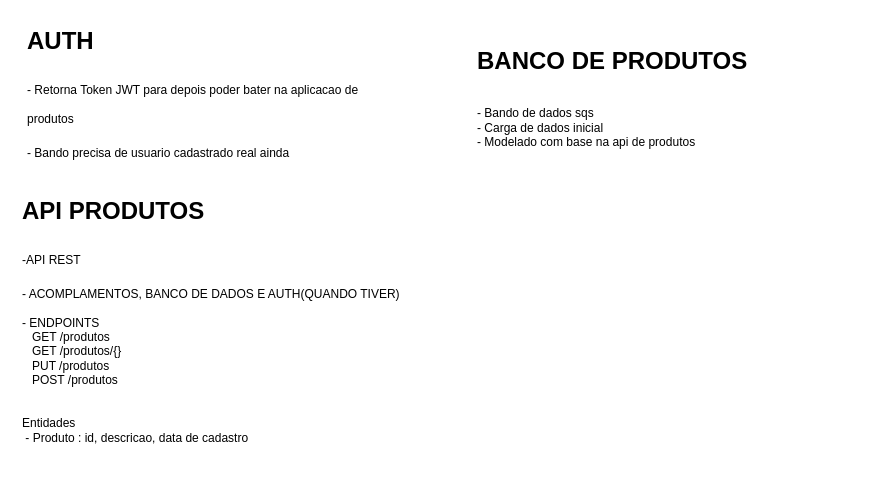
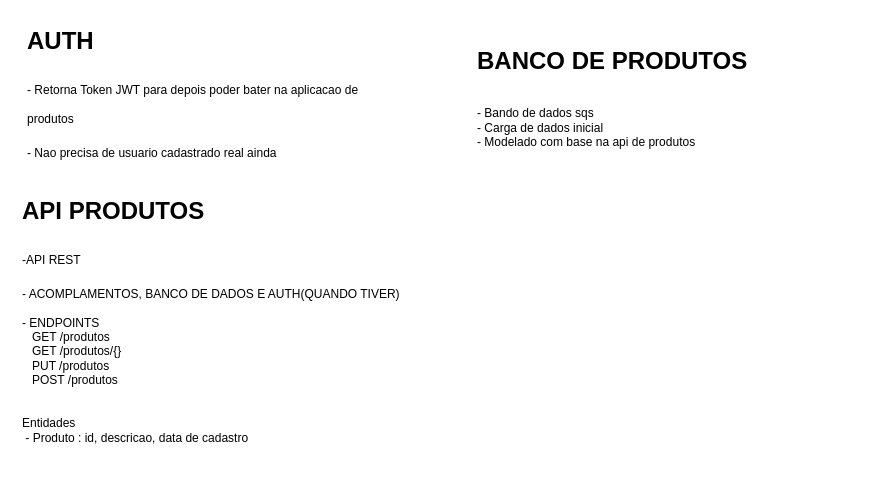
node "AUTH- Retorna Token JWT para depois poder bater na aplicacao de produtos - Bando precisa de usuario cadastrado real ainda": label "AUTH- Retorna Token JWT para depois poder bater na aplicacao de produtos - Bando precisa de usuario cadastrado real ainda" -> "AUTH- Retorna Token JWT para depois poder bater na aplicacao de produtos - Nao precisa de usuario cadastrado real ainda"
